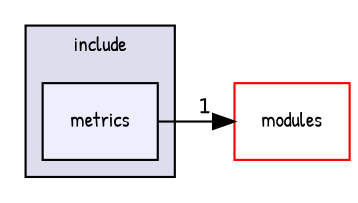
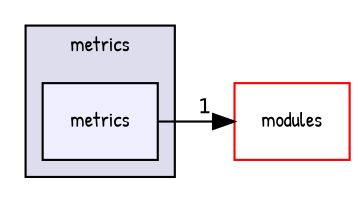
cluster "include": label "include" -> "metrics"
